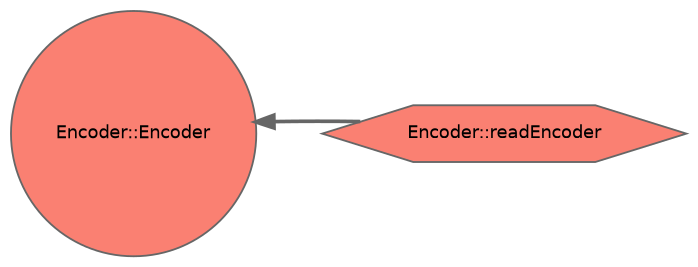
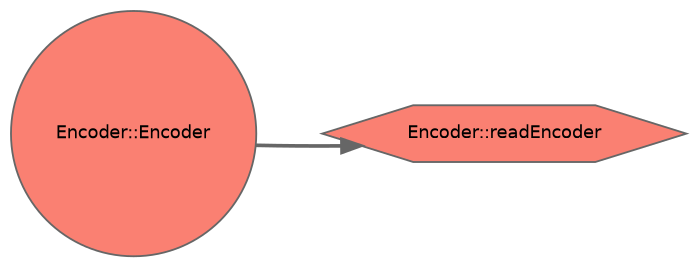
edge "Encoder::readEncoder" -> "Encoder::Encoder": reversed
